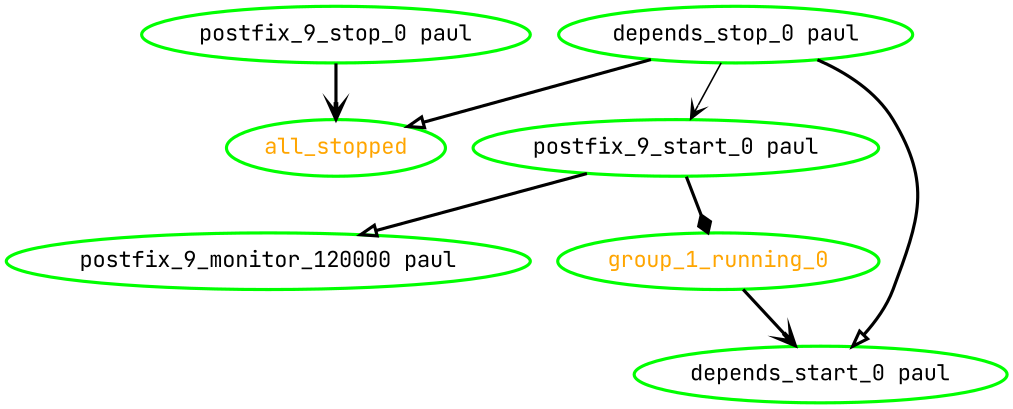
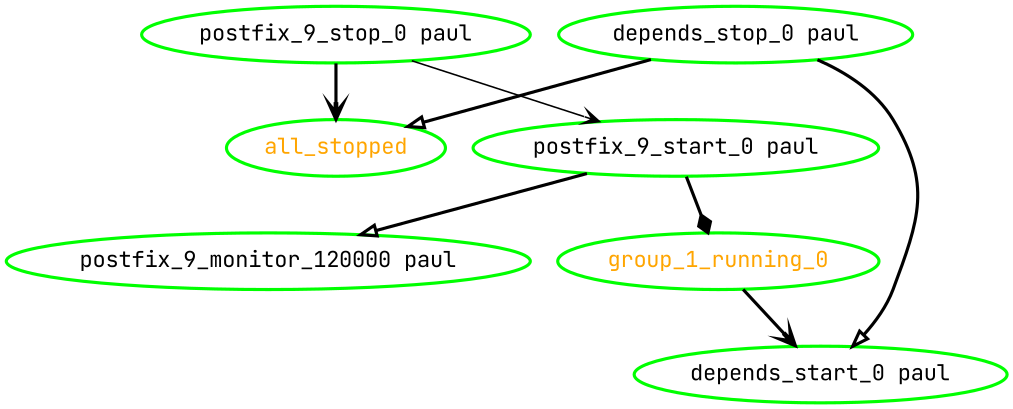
edge "depends_stop_0 paul" -> "postfix_9_start_0 paul": now "postfix_9_stop_0 paul" -> "postfix_9_start_0 paul"
